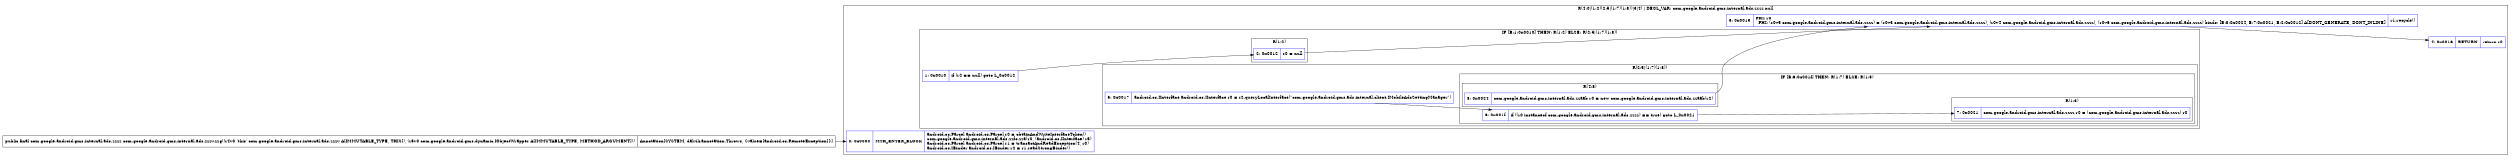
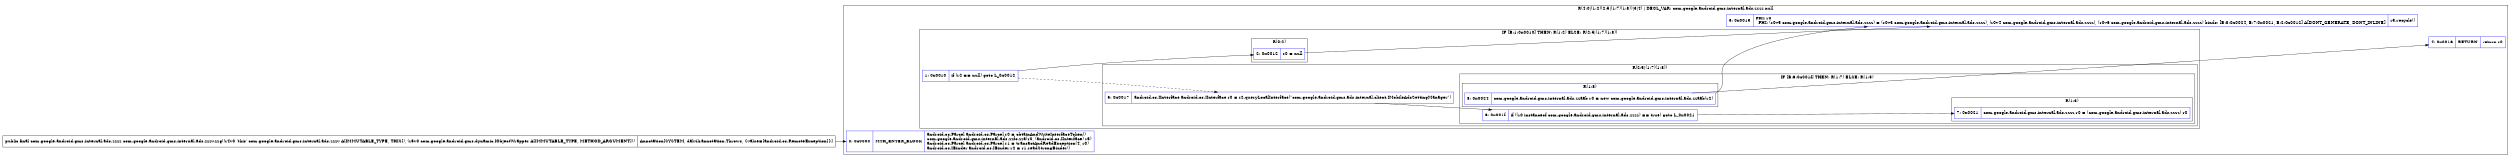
node "3: 0x0013": text "r1.recycle()" -> "r3.recycle()"
edge "3: 0x0013" -> "4: 0x0016": now "8: 0x0024" -> "4: 0x0016"
cluster "R(1:2)": label "R(1:2)" -> "R(0:2)"
edge "1: 0x0010" -> "5: 0x0017": added
cluster "R(4:8)": label "R(4:8)" -> "R(1:8)"
